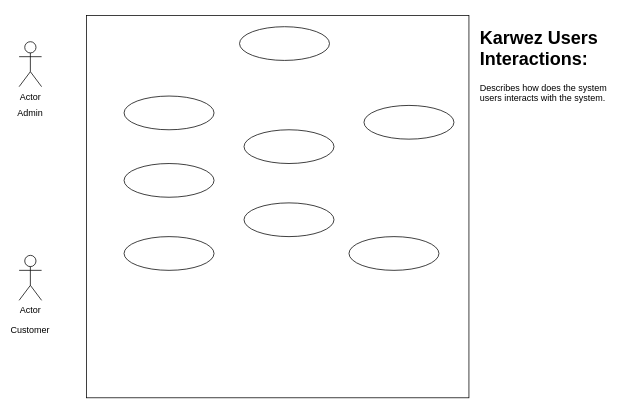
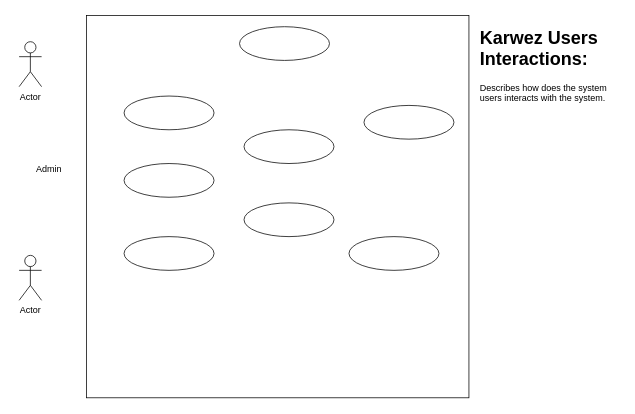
node "Admin": moved (30, 113) -> (49, 169)
node "Customer": removed
